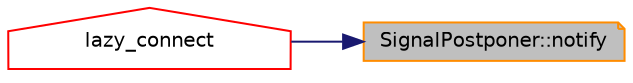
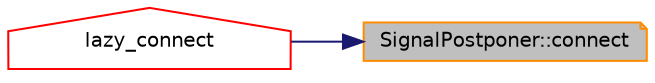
node "SignalPostponer::notify": label "SignalPostponer::notify" -> "SignalPostponer::connect"
